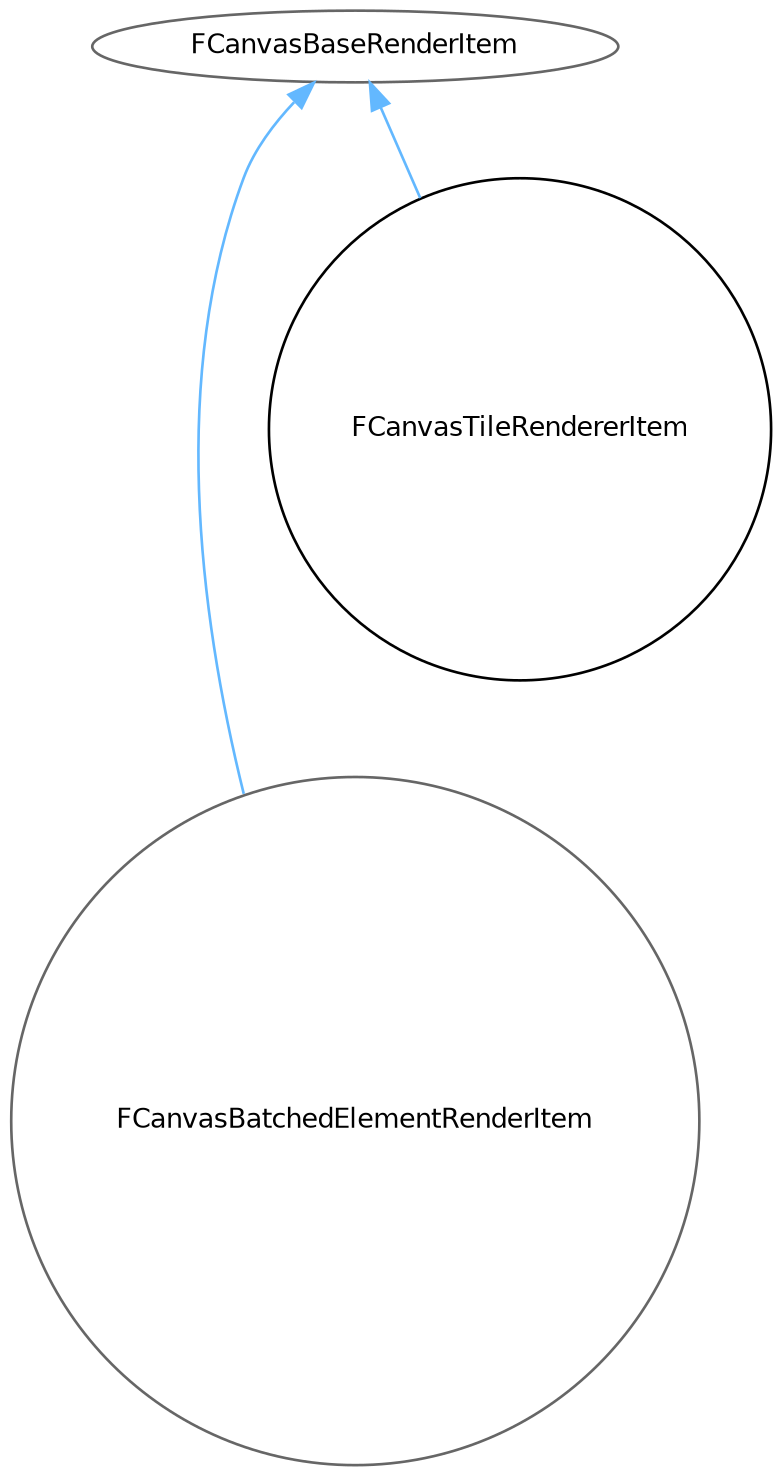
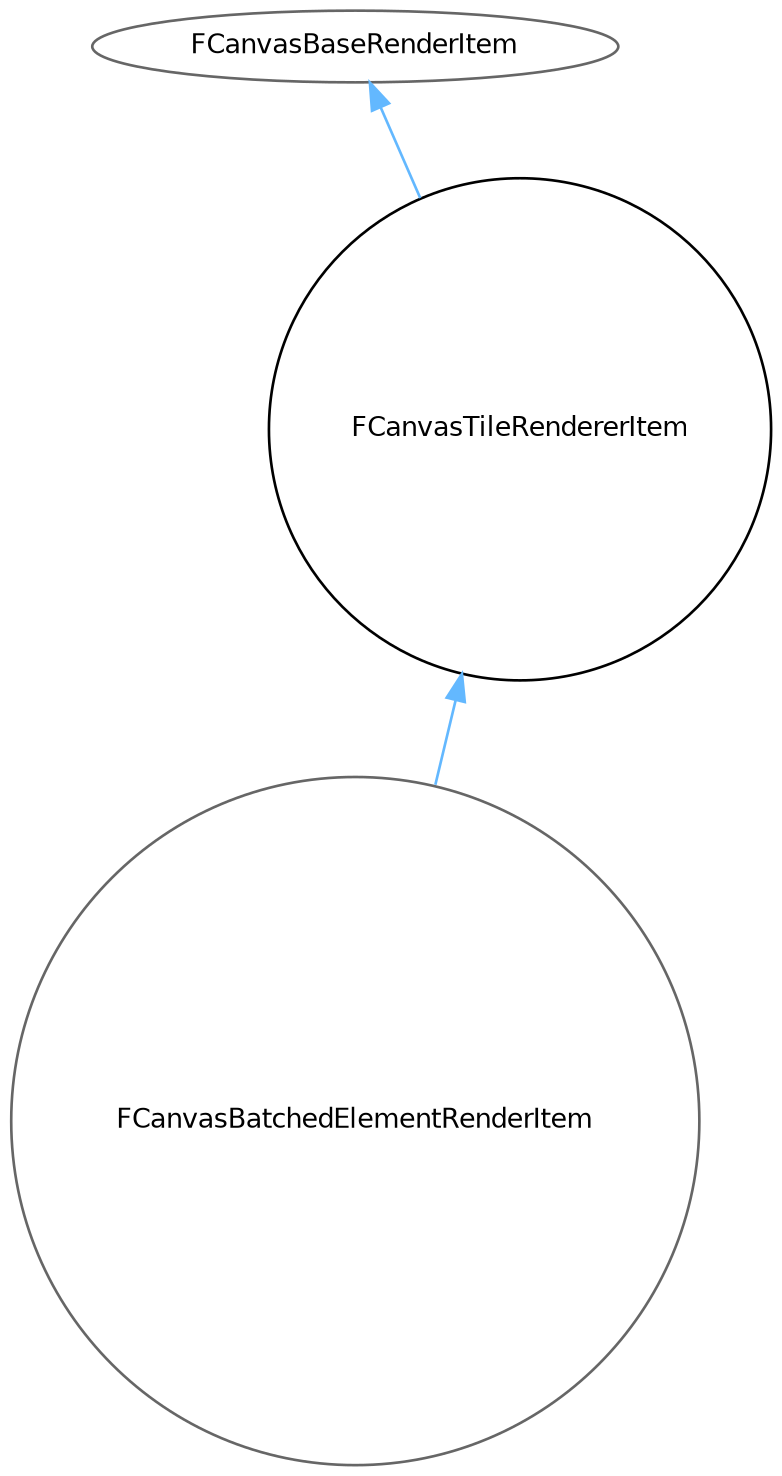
edge "FCanvasBatchedElementRenderItem" -> "FCanvasBaseRenderItem": now "FCanvasBatchedElementRenderItem" -> "FCanvasTileRendererItem"
